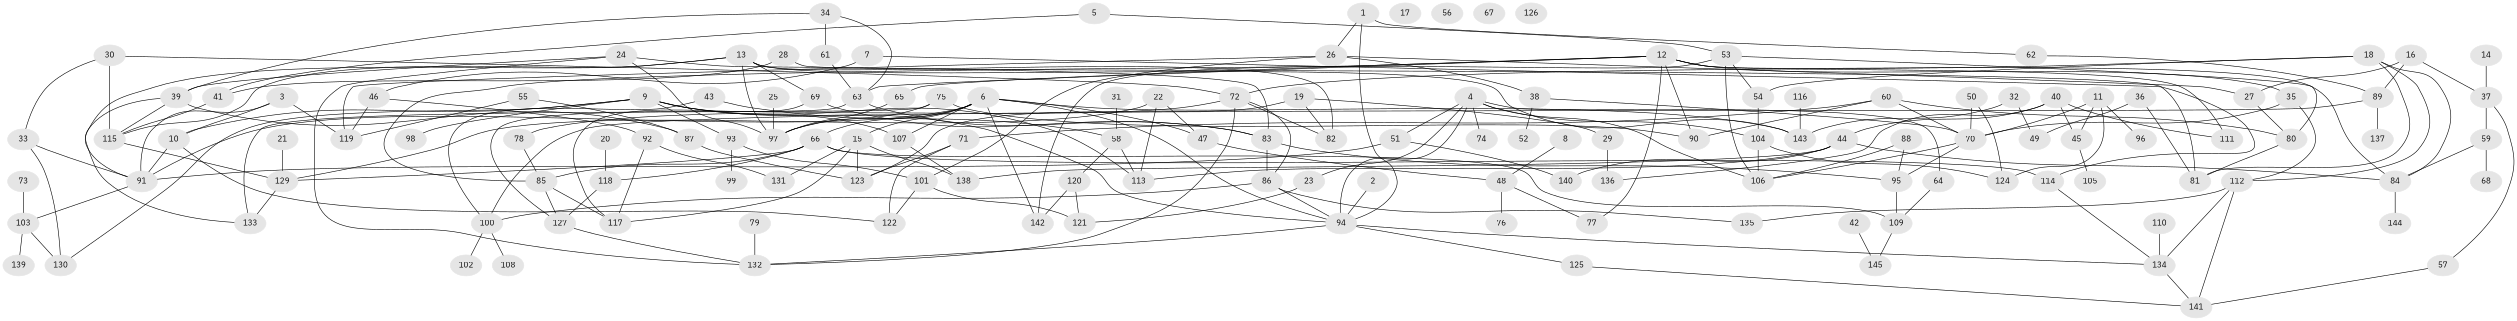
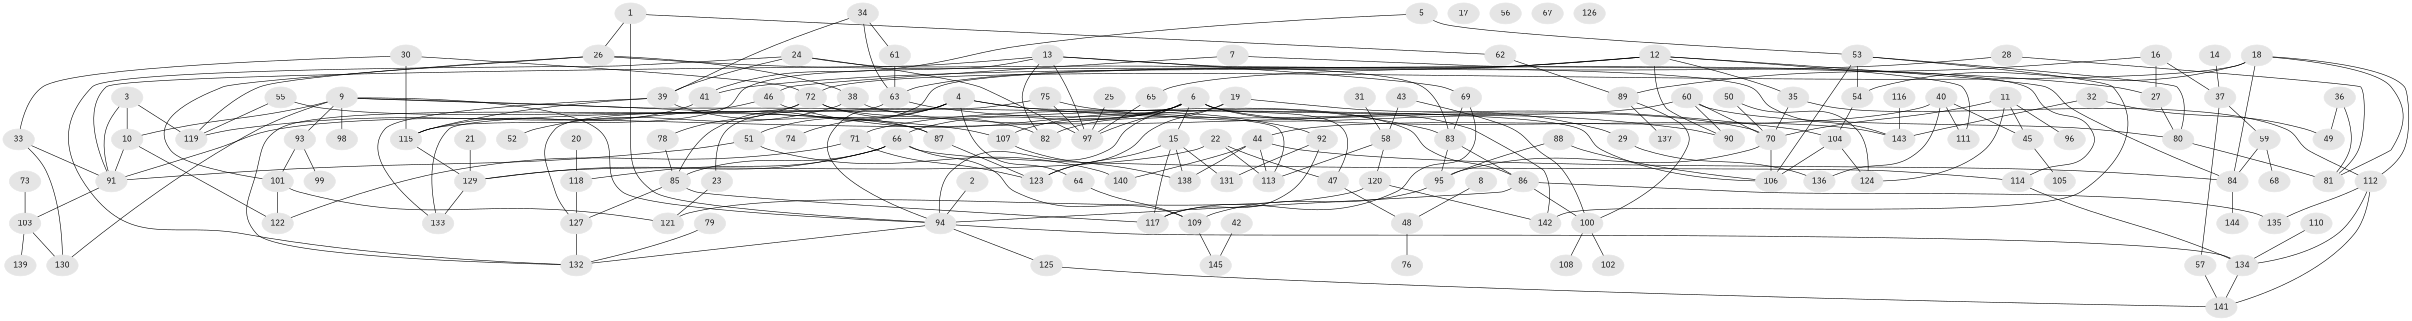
node "77": removed
